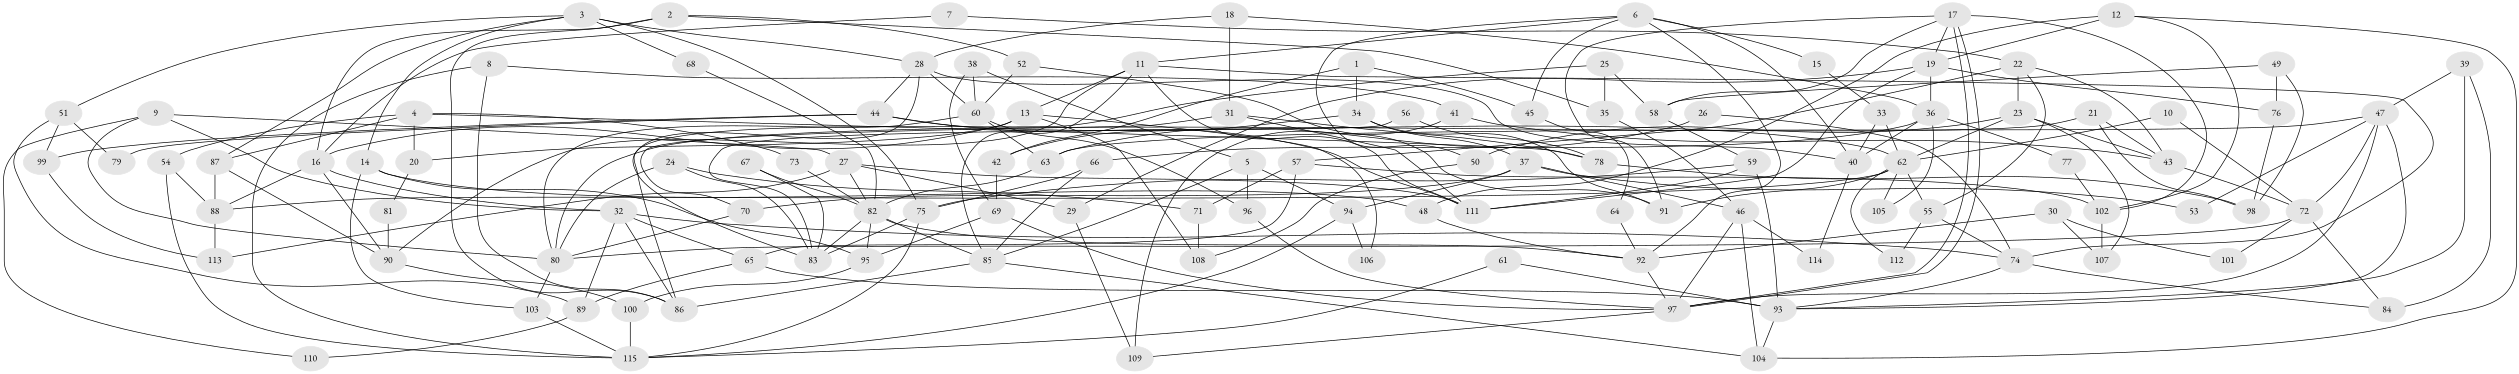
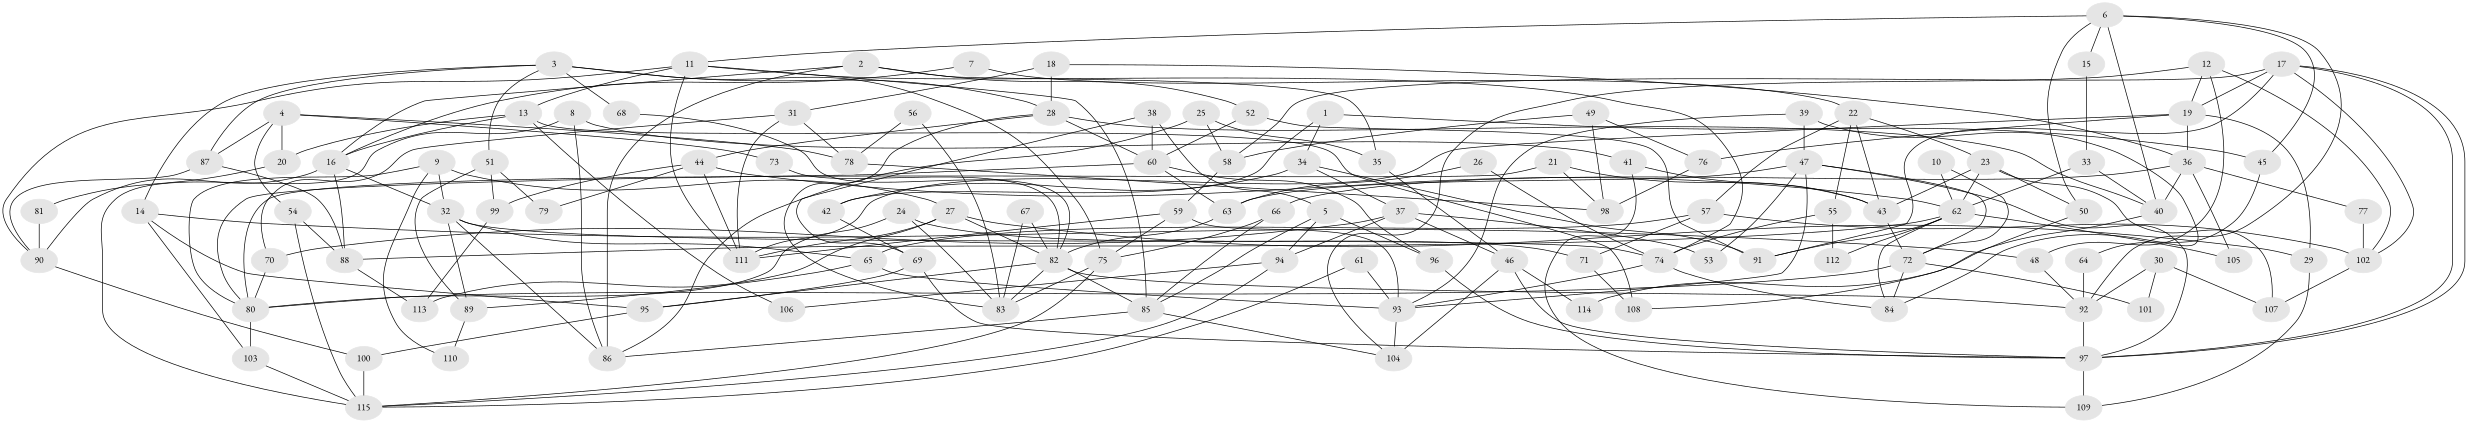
edge "62" -- "55": now "62" -- "84"
